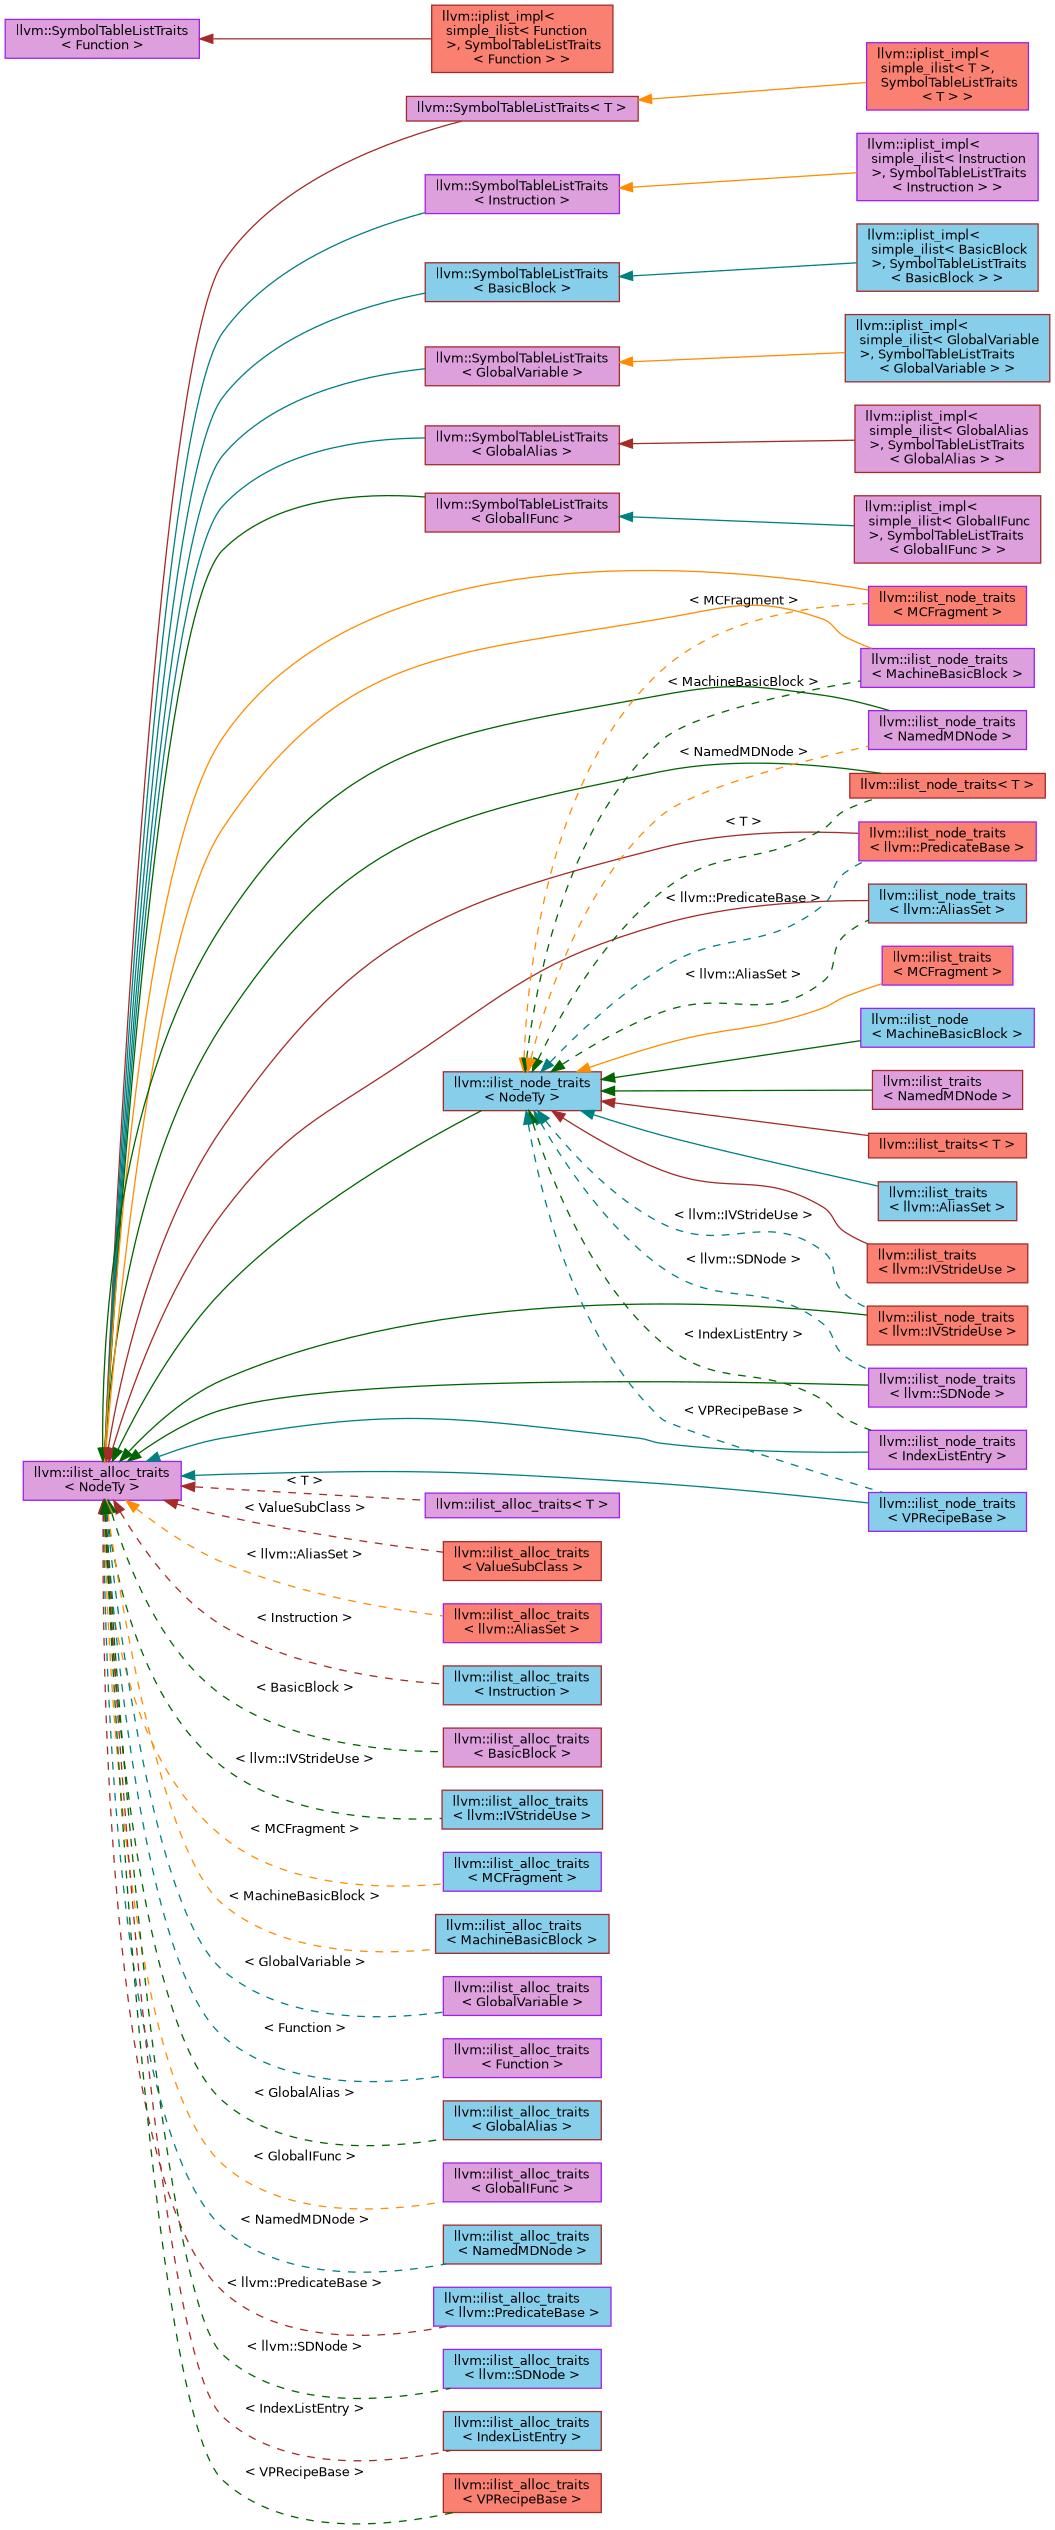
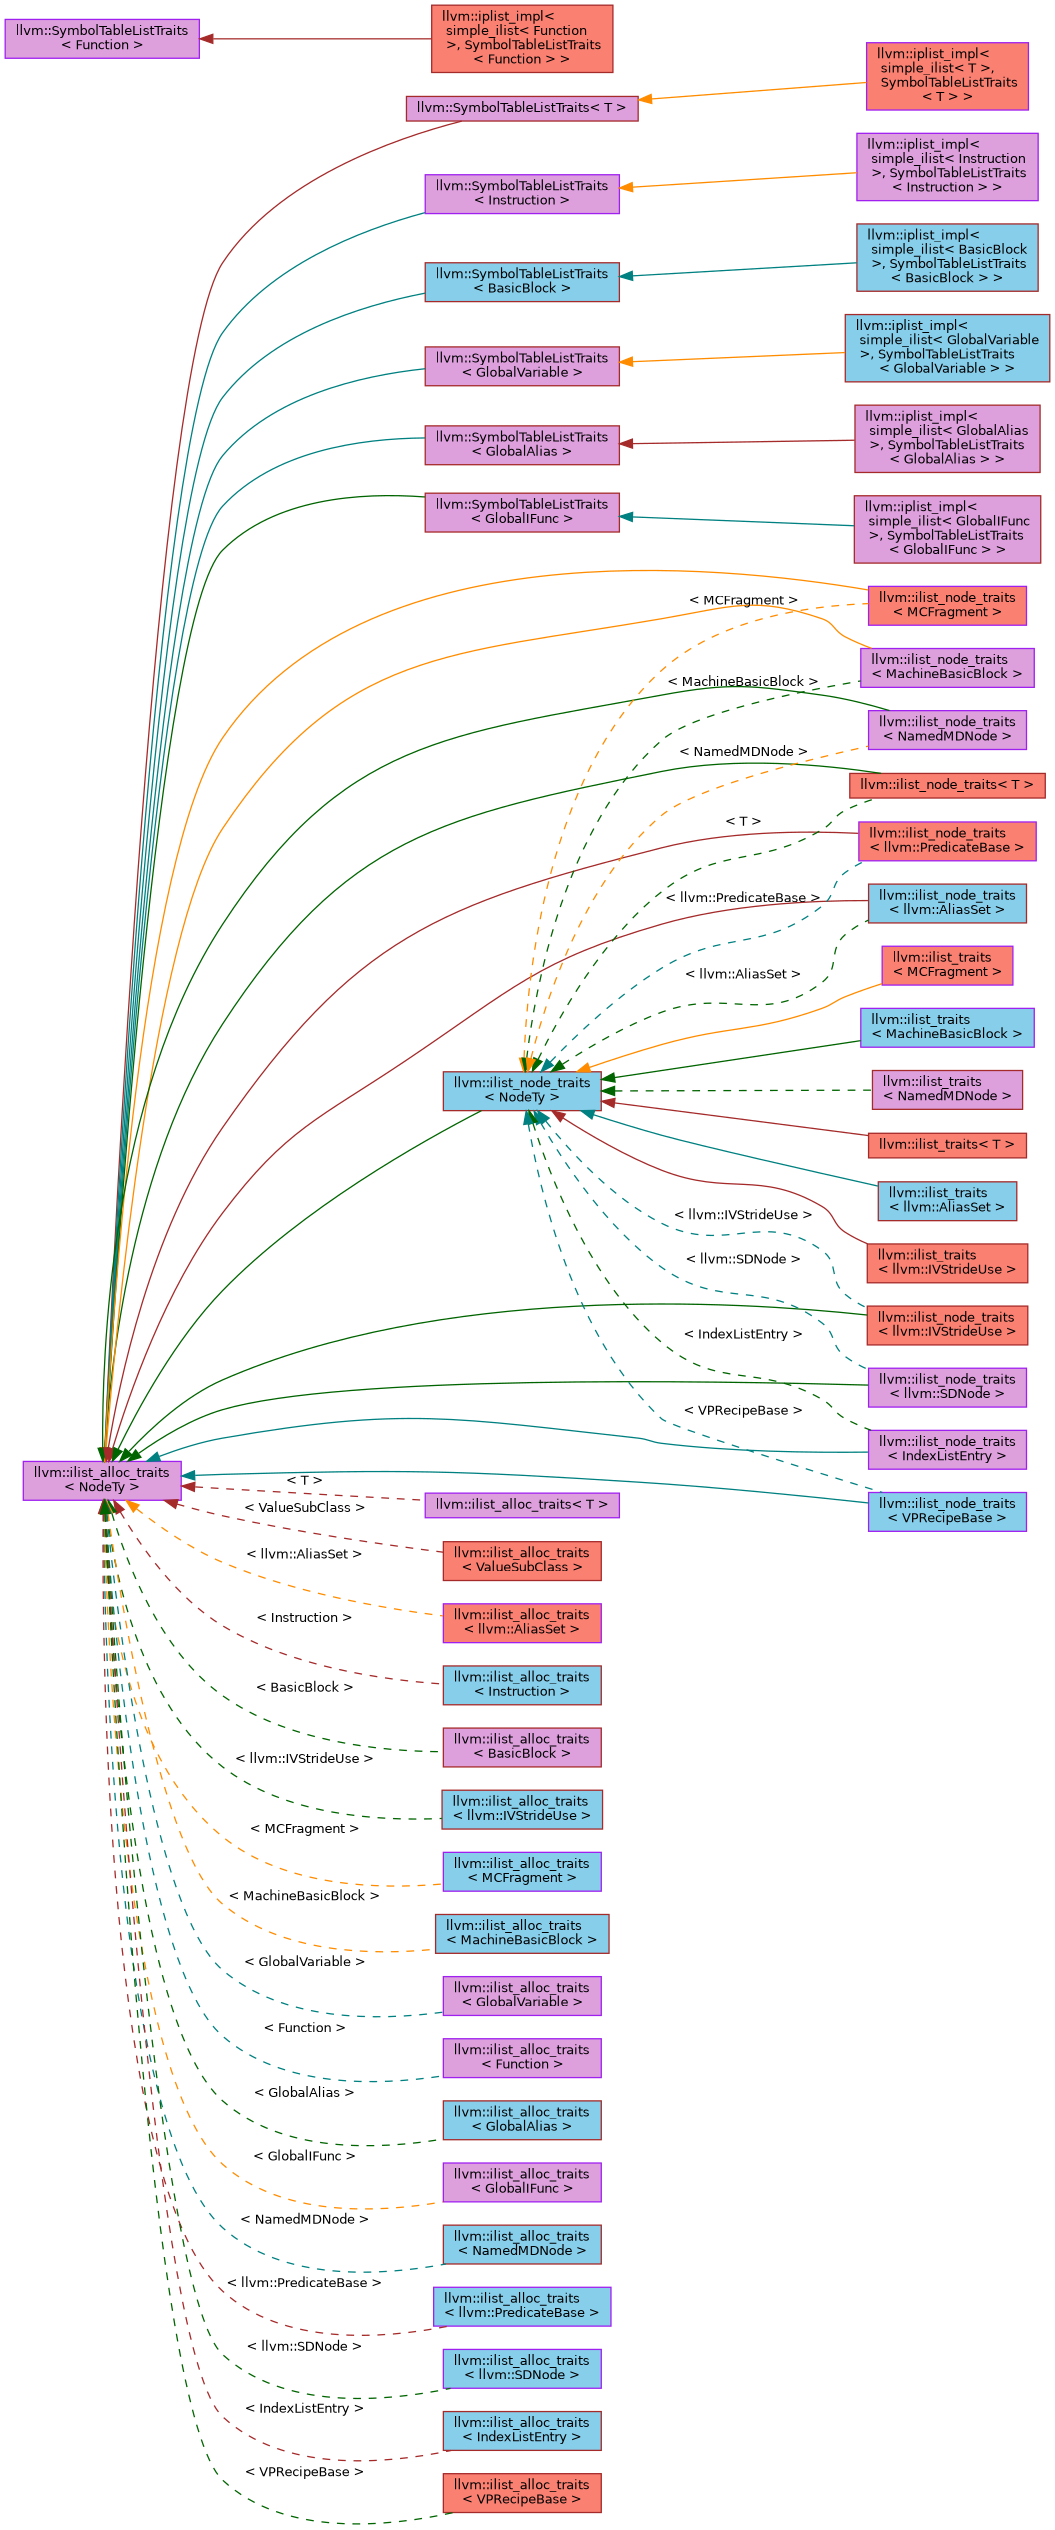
node "llvm::ilist_node < MachineBasicBlock >": label "llvm::ilist_node < MachineBasicBlock >" -> "llvm::ilist_traits < MachineBasicBlock >"
edge "llvm::ilist_traits < NamedMDNode >" -> "llvm::ilist_node_traits < NodeTy >": style solid -> dashed
